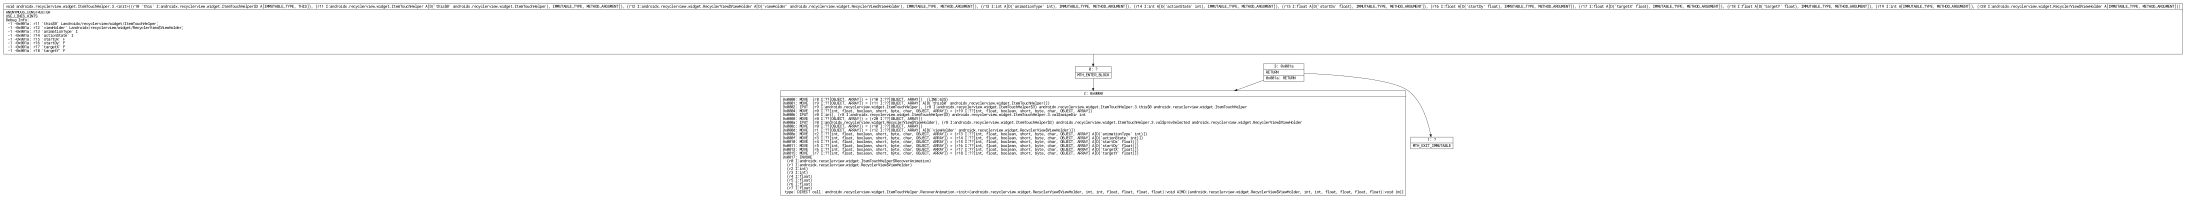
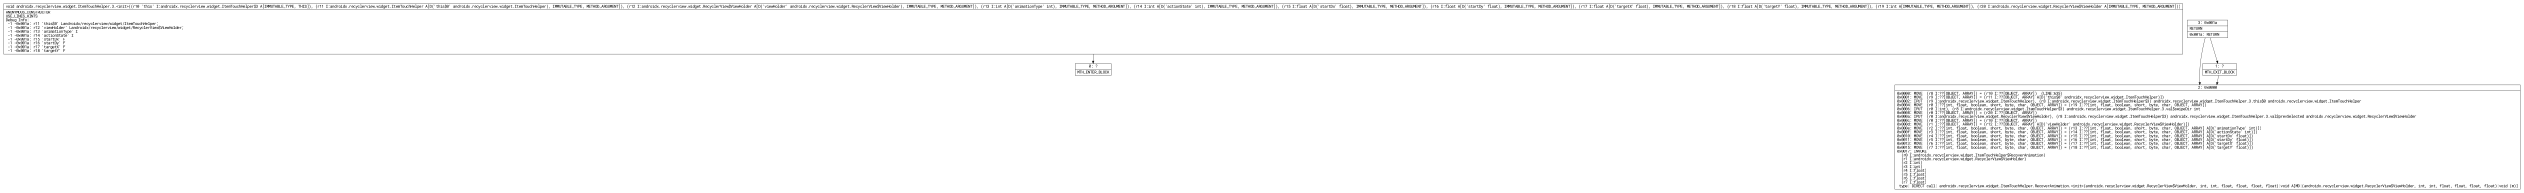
edge "0: ?" -> "2: 0x0000": now "1: ?" -> "2: 0x0000"
node "1: ?": text "MTH_EXIT_IMMUTABLE" -> "MTH_EXIT_BLOCK"
